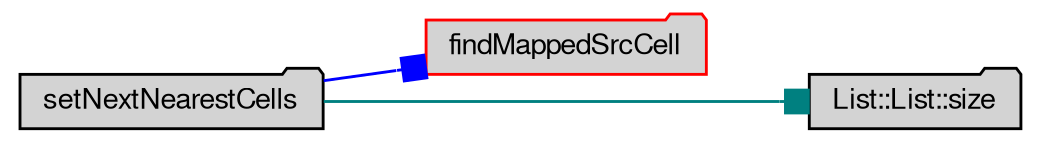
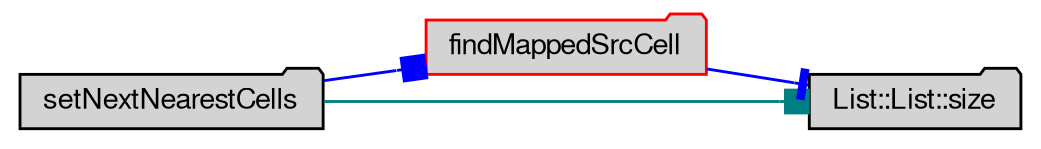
edge "findMappedSrcCell" -> "List::List::size": added
